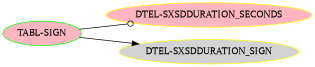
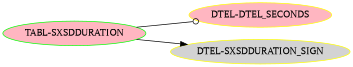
node "DTEL-SXSDDURATION_SECONDS": label "DTEL-SXSDDURATION_SECONDS" -> "DTEL-DTEL_SECONDS"
node "TABL-SIGN": label "TABL-SIGN" -> "TABL-SXSDDURATION"
